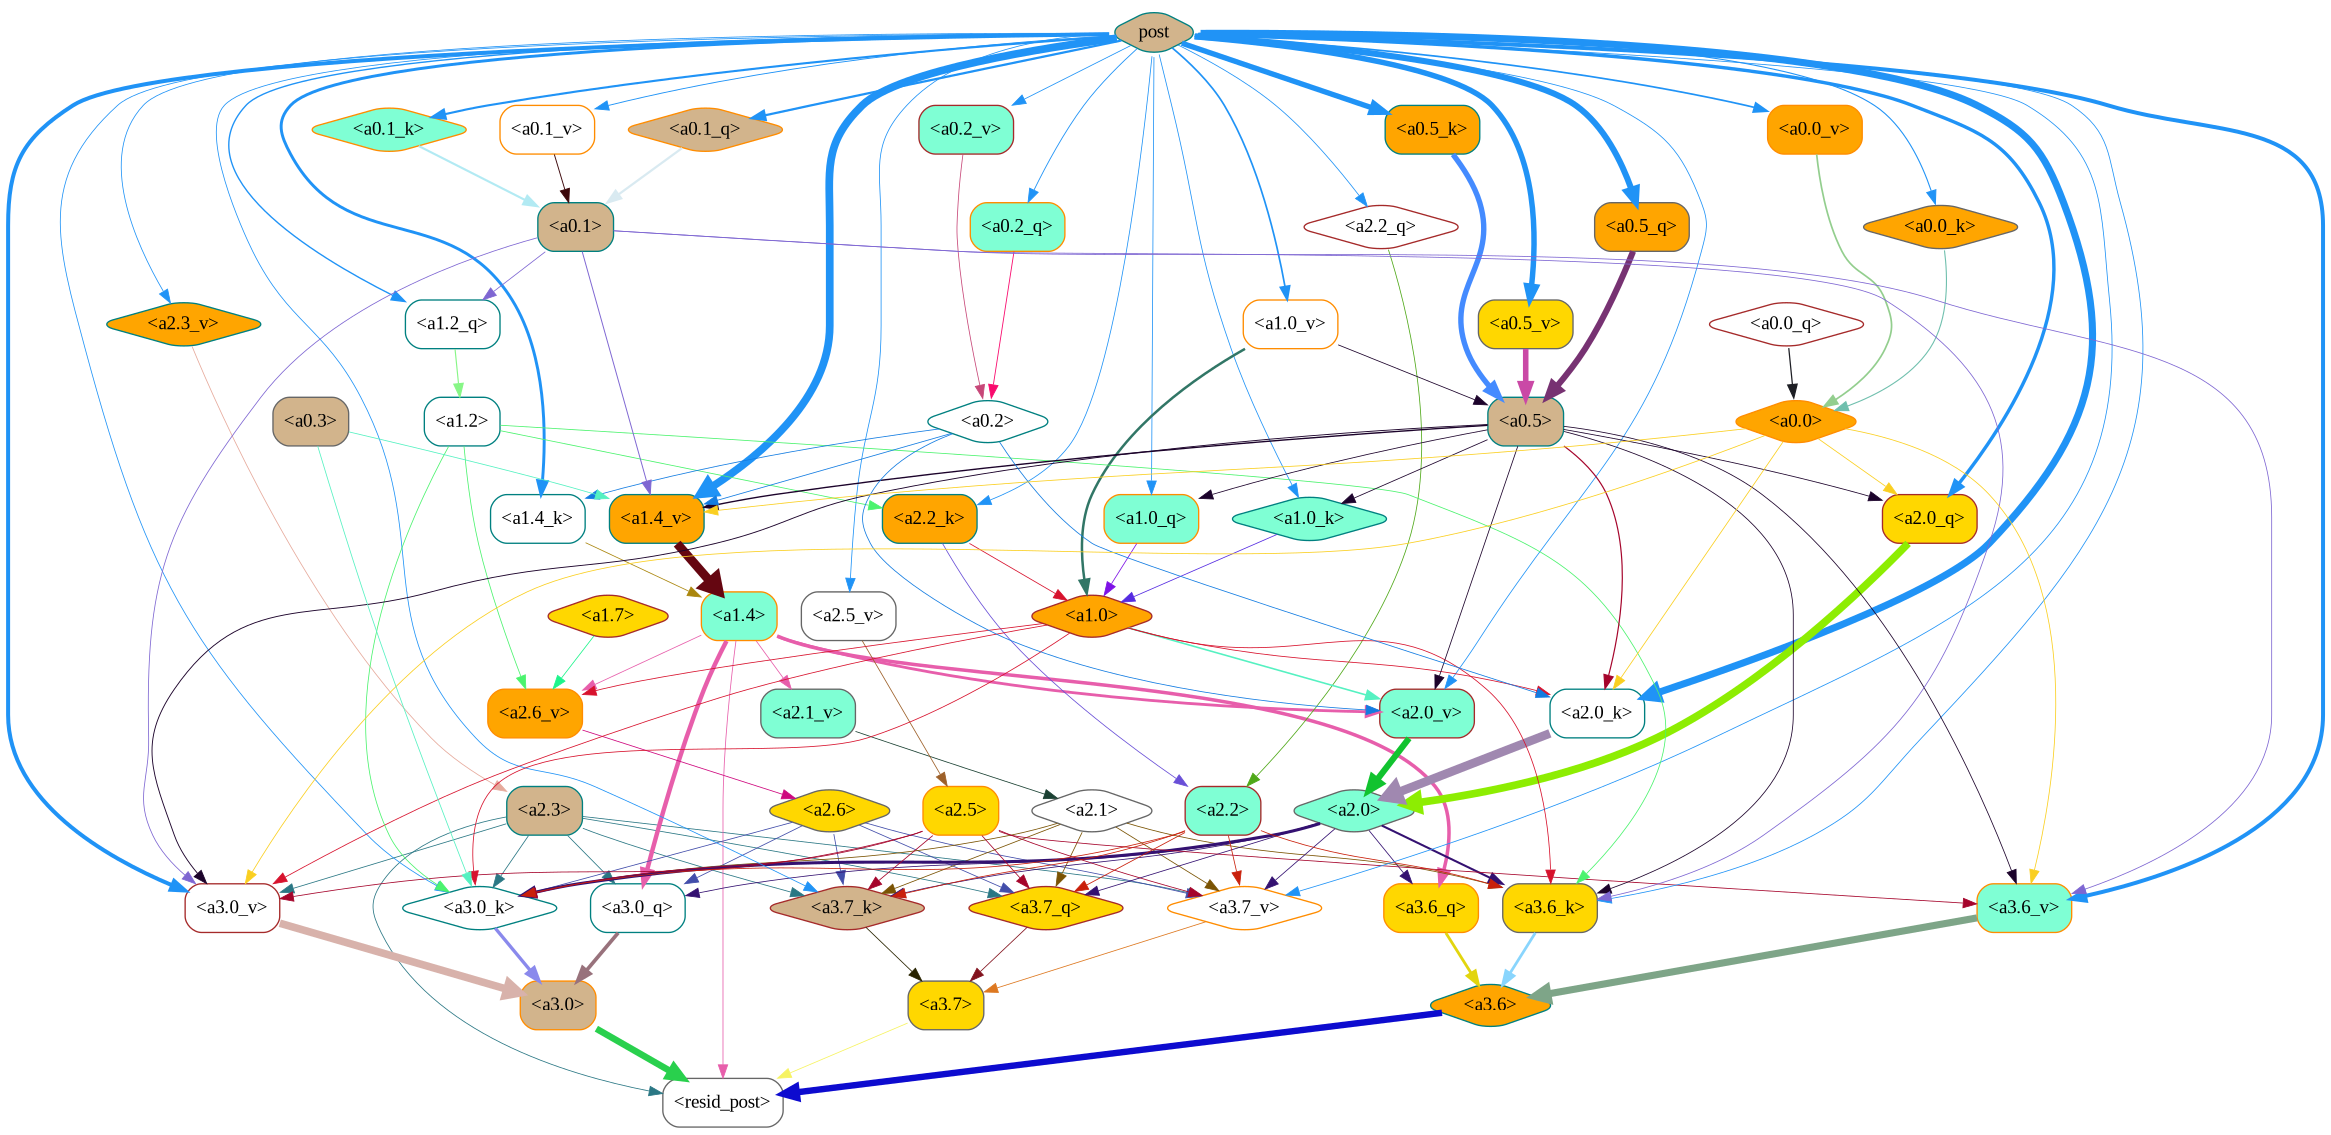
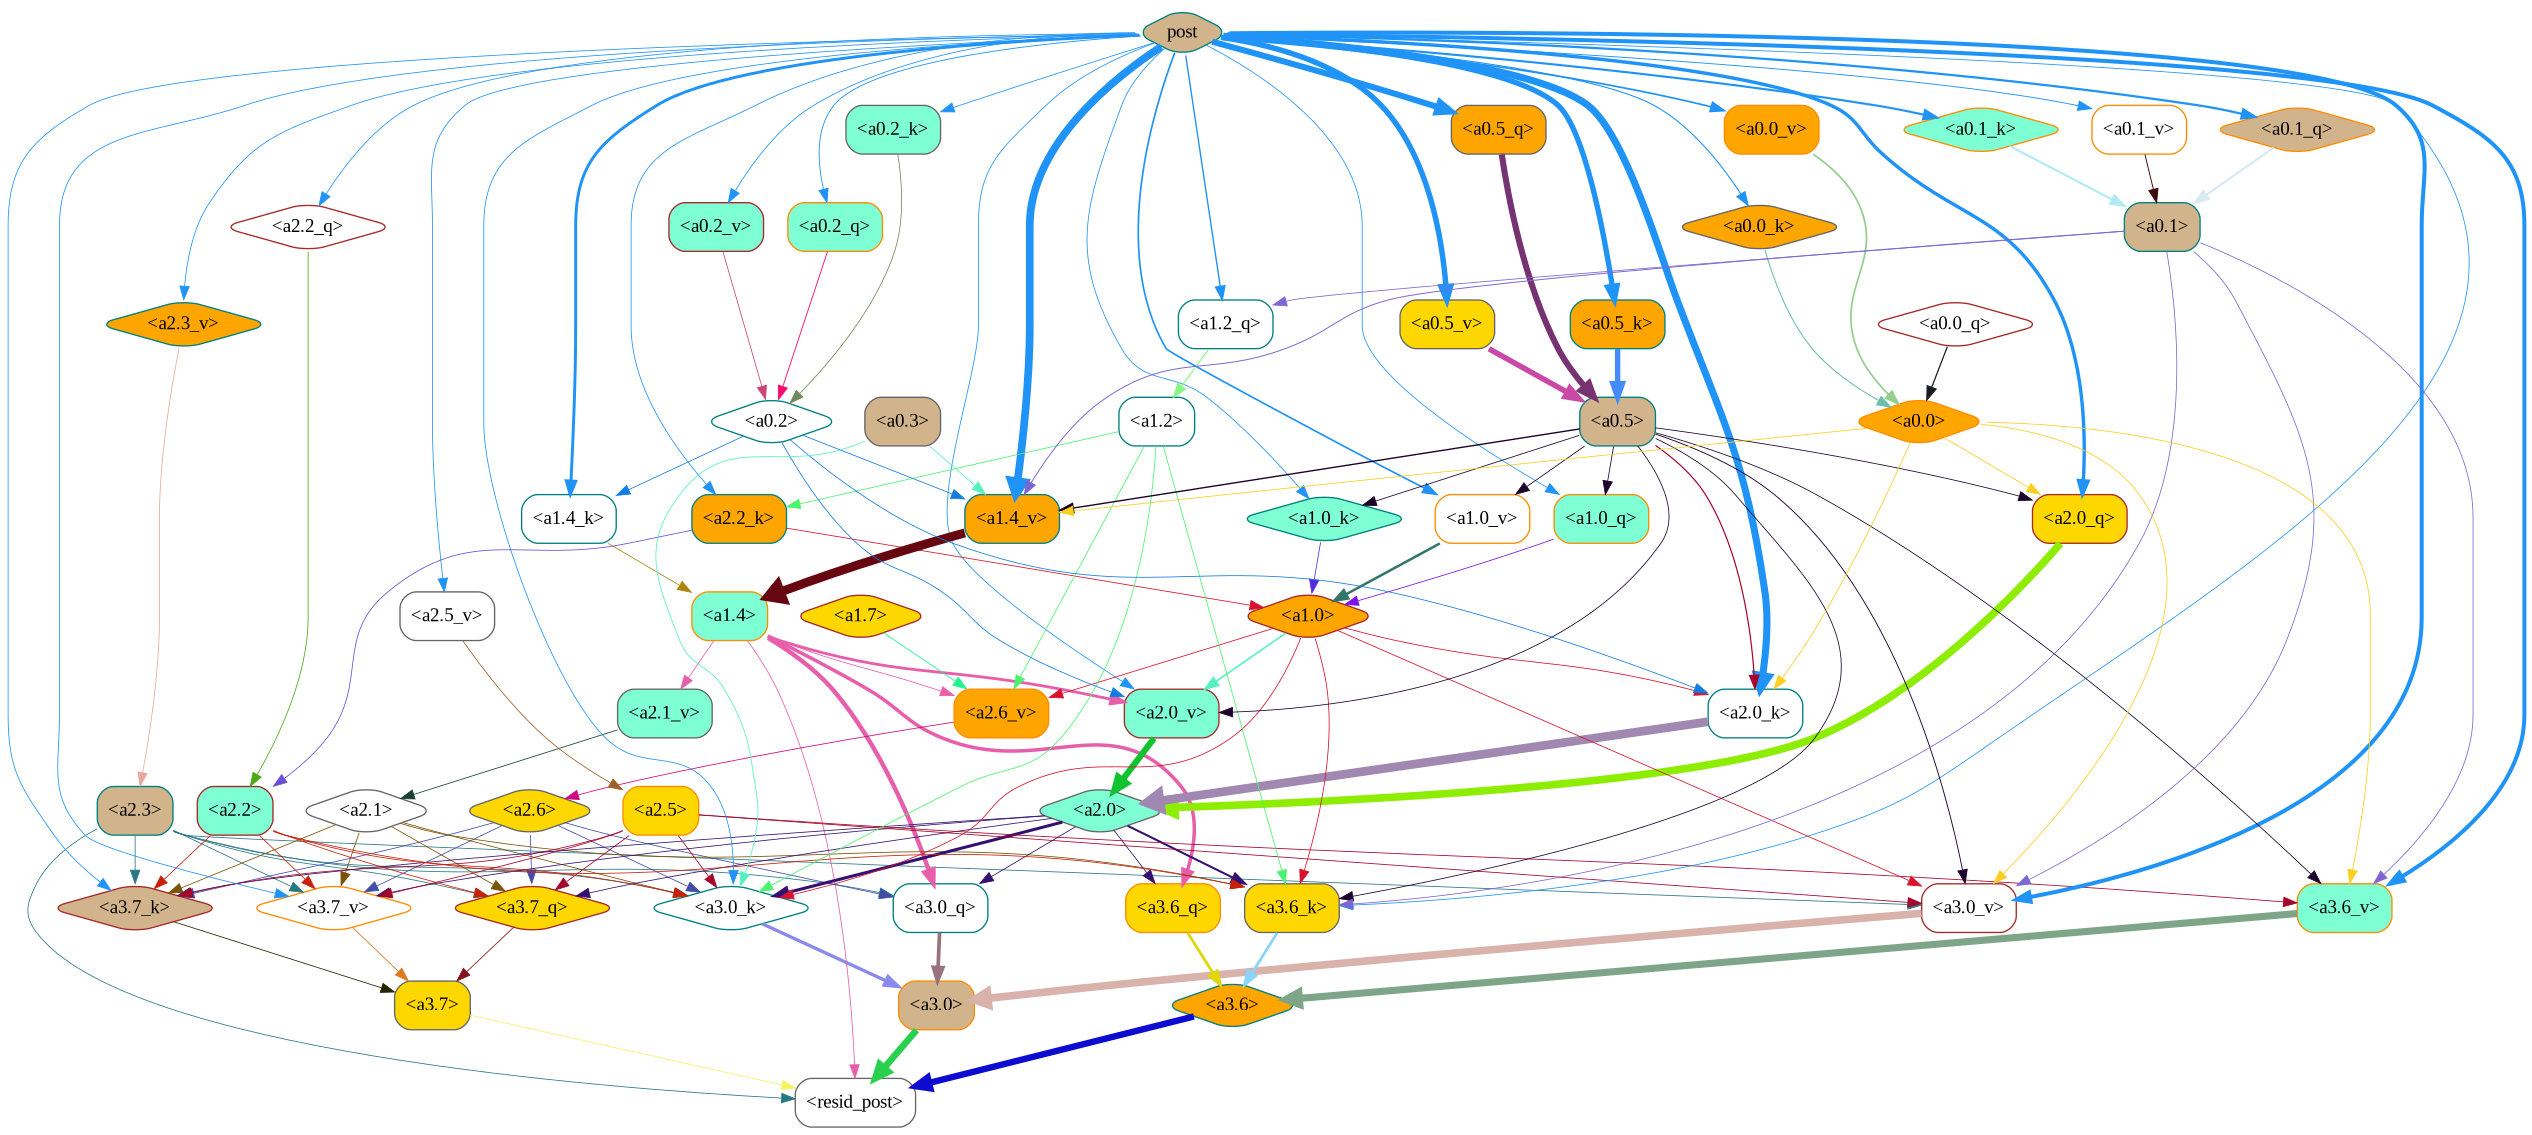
node "<a0.2_k>": added
edge "<a1.0_v>" -> "<a0.5>": reversed
